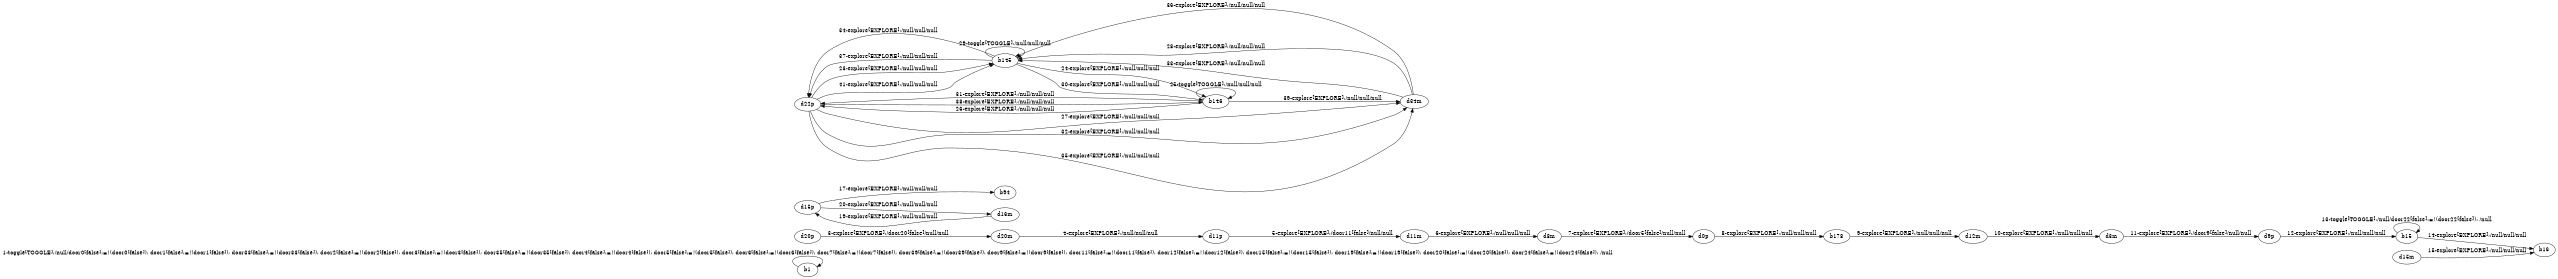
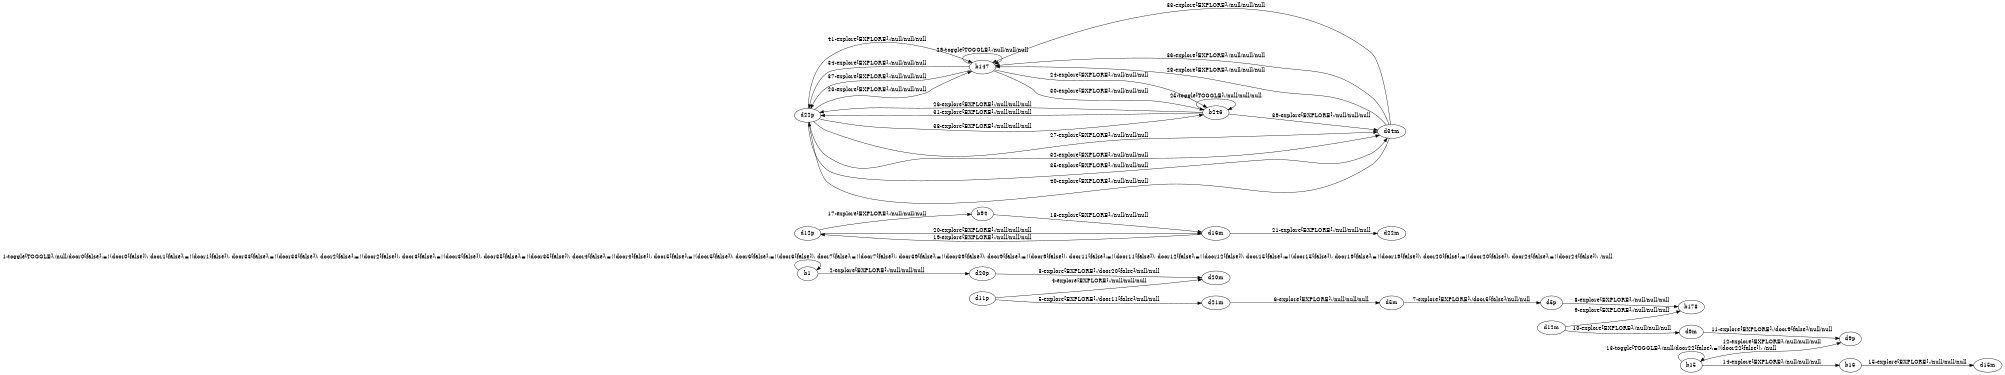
node "b145": label "b145" -> "b147"
node "b146": label "b146" -> "b246"
edge "d34m" -> "d22p": added, label "40-explore[EXPLORE];/null/null/null"
node "d15p": label "d15p" -> "d12p"
edge "b94" -> "d16m": added, label "18-explore[EXPLORE];/null/null/null"
node "d22m": added
edge "d20m" -> "d11p": reversed
node "d11m": label "d11m" -> "d21m"
node "d8m": label "d8m" -> "d5m"
node "d0p": label "d0p" -> "d5p"
edge "b178" -> "d12m": reversed
node "d3m": label "d3m" -> "d9m"
edge "d9p" -> "b15": reversed
edge "d15m" -> "b16": reversed
edge "b1" -> "d20p": added, label "2-explore[EXPLORE];/null/null/null"
